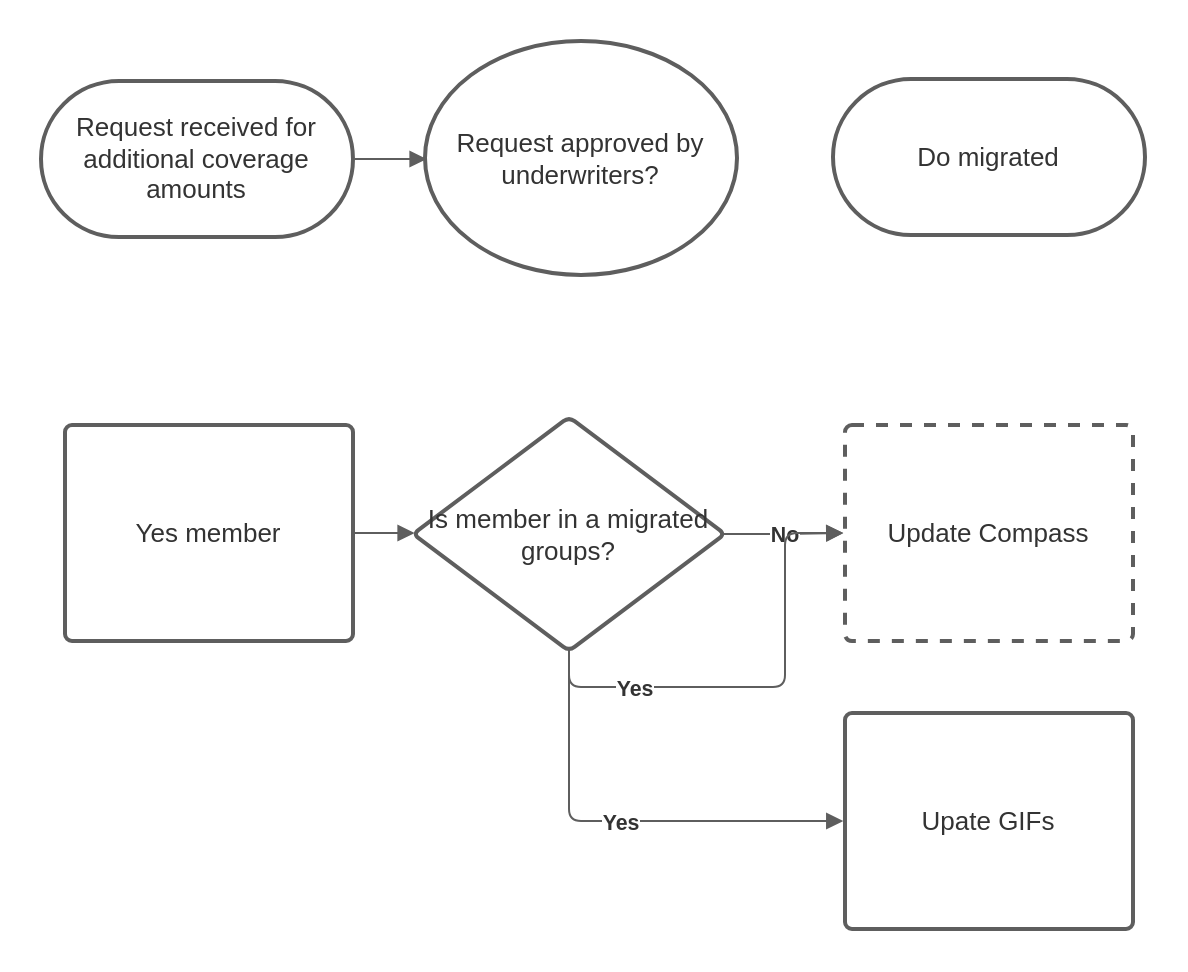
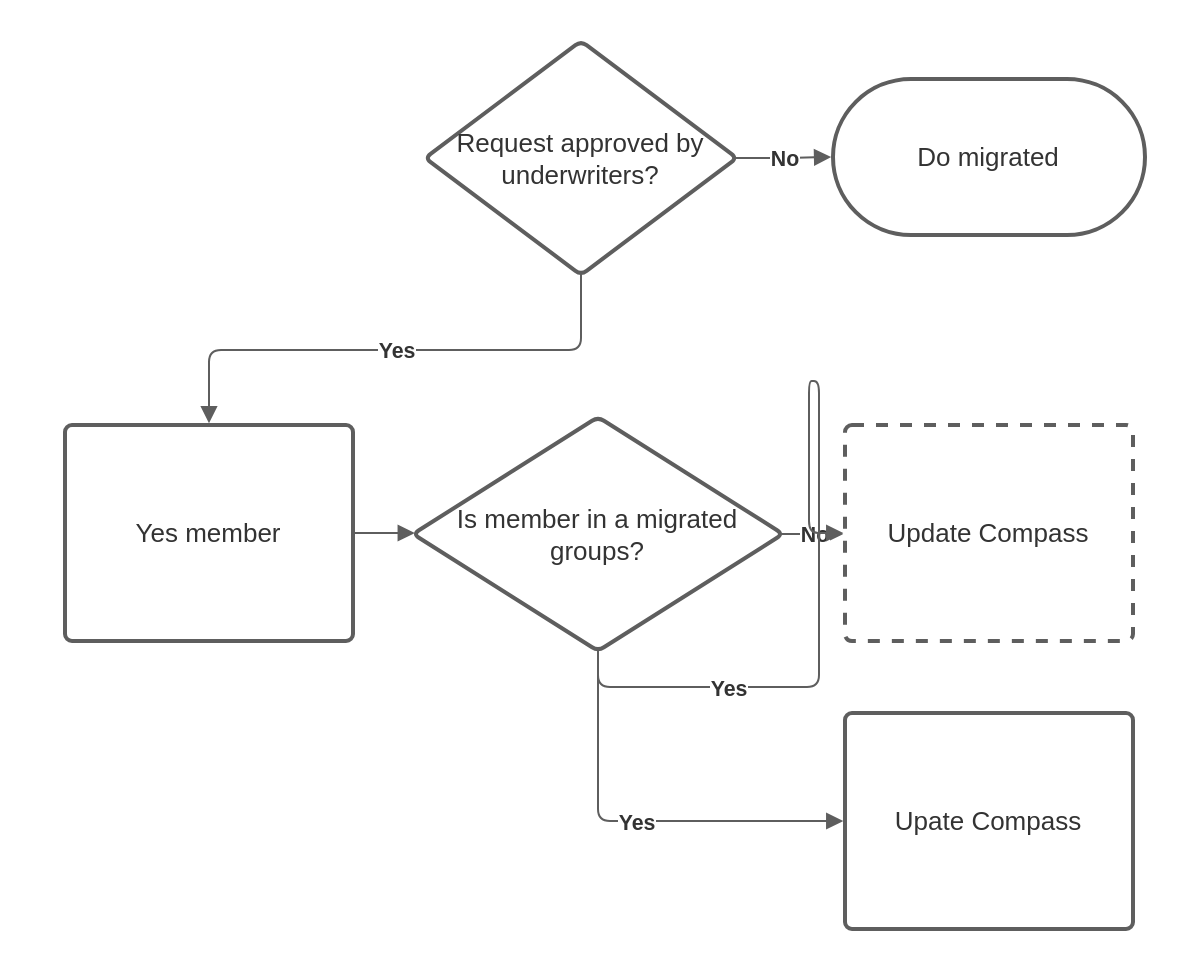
node "Request approved by underwriters?": shape ellipse -> diamond
edge "Request approved by underwriters?" -> "Do migrated": added, label "No"
node "Request received for additional coverage amounts": removed
edge "Request received for additional coverage amounts" -> "Request approved by underwriters?": removed
edge "Request approved by underwriters?" -> "Yes member": added, label "Yes"
node "Is member in a migrated groups?": size 312x234 -> 370x234
node "Upate GIFs": label "Upate GIFs" -> "Upate Compass"
